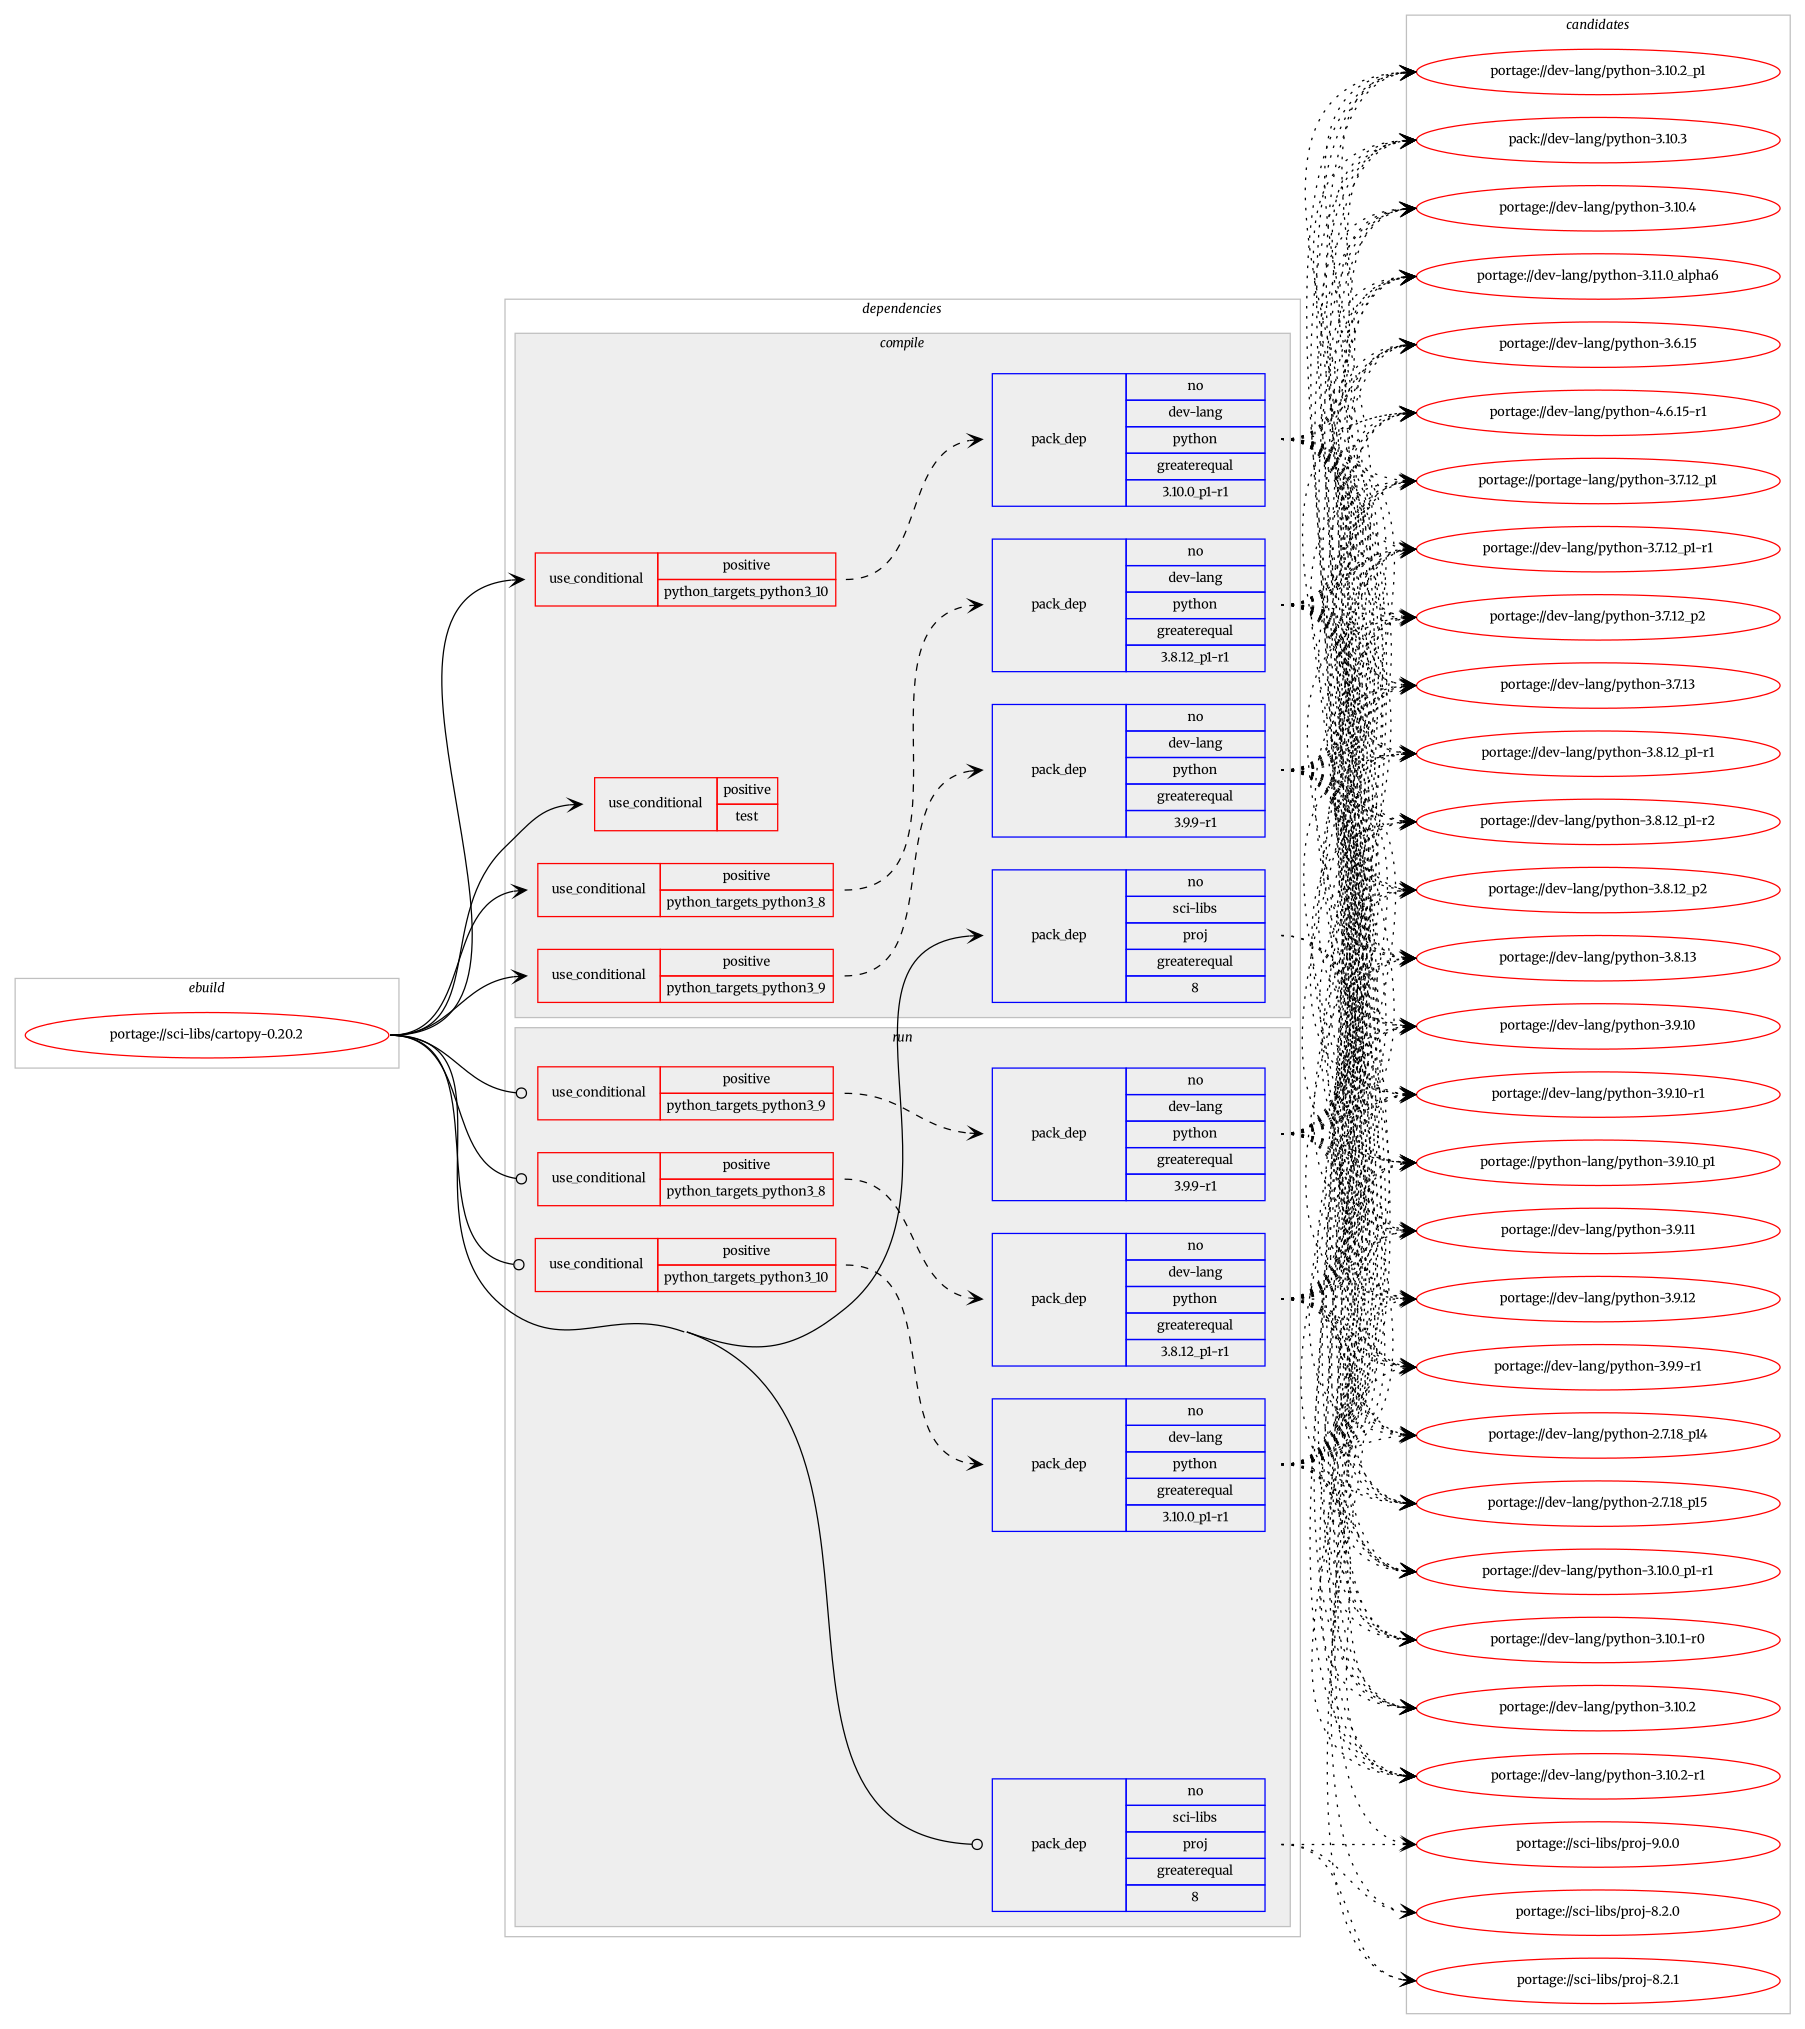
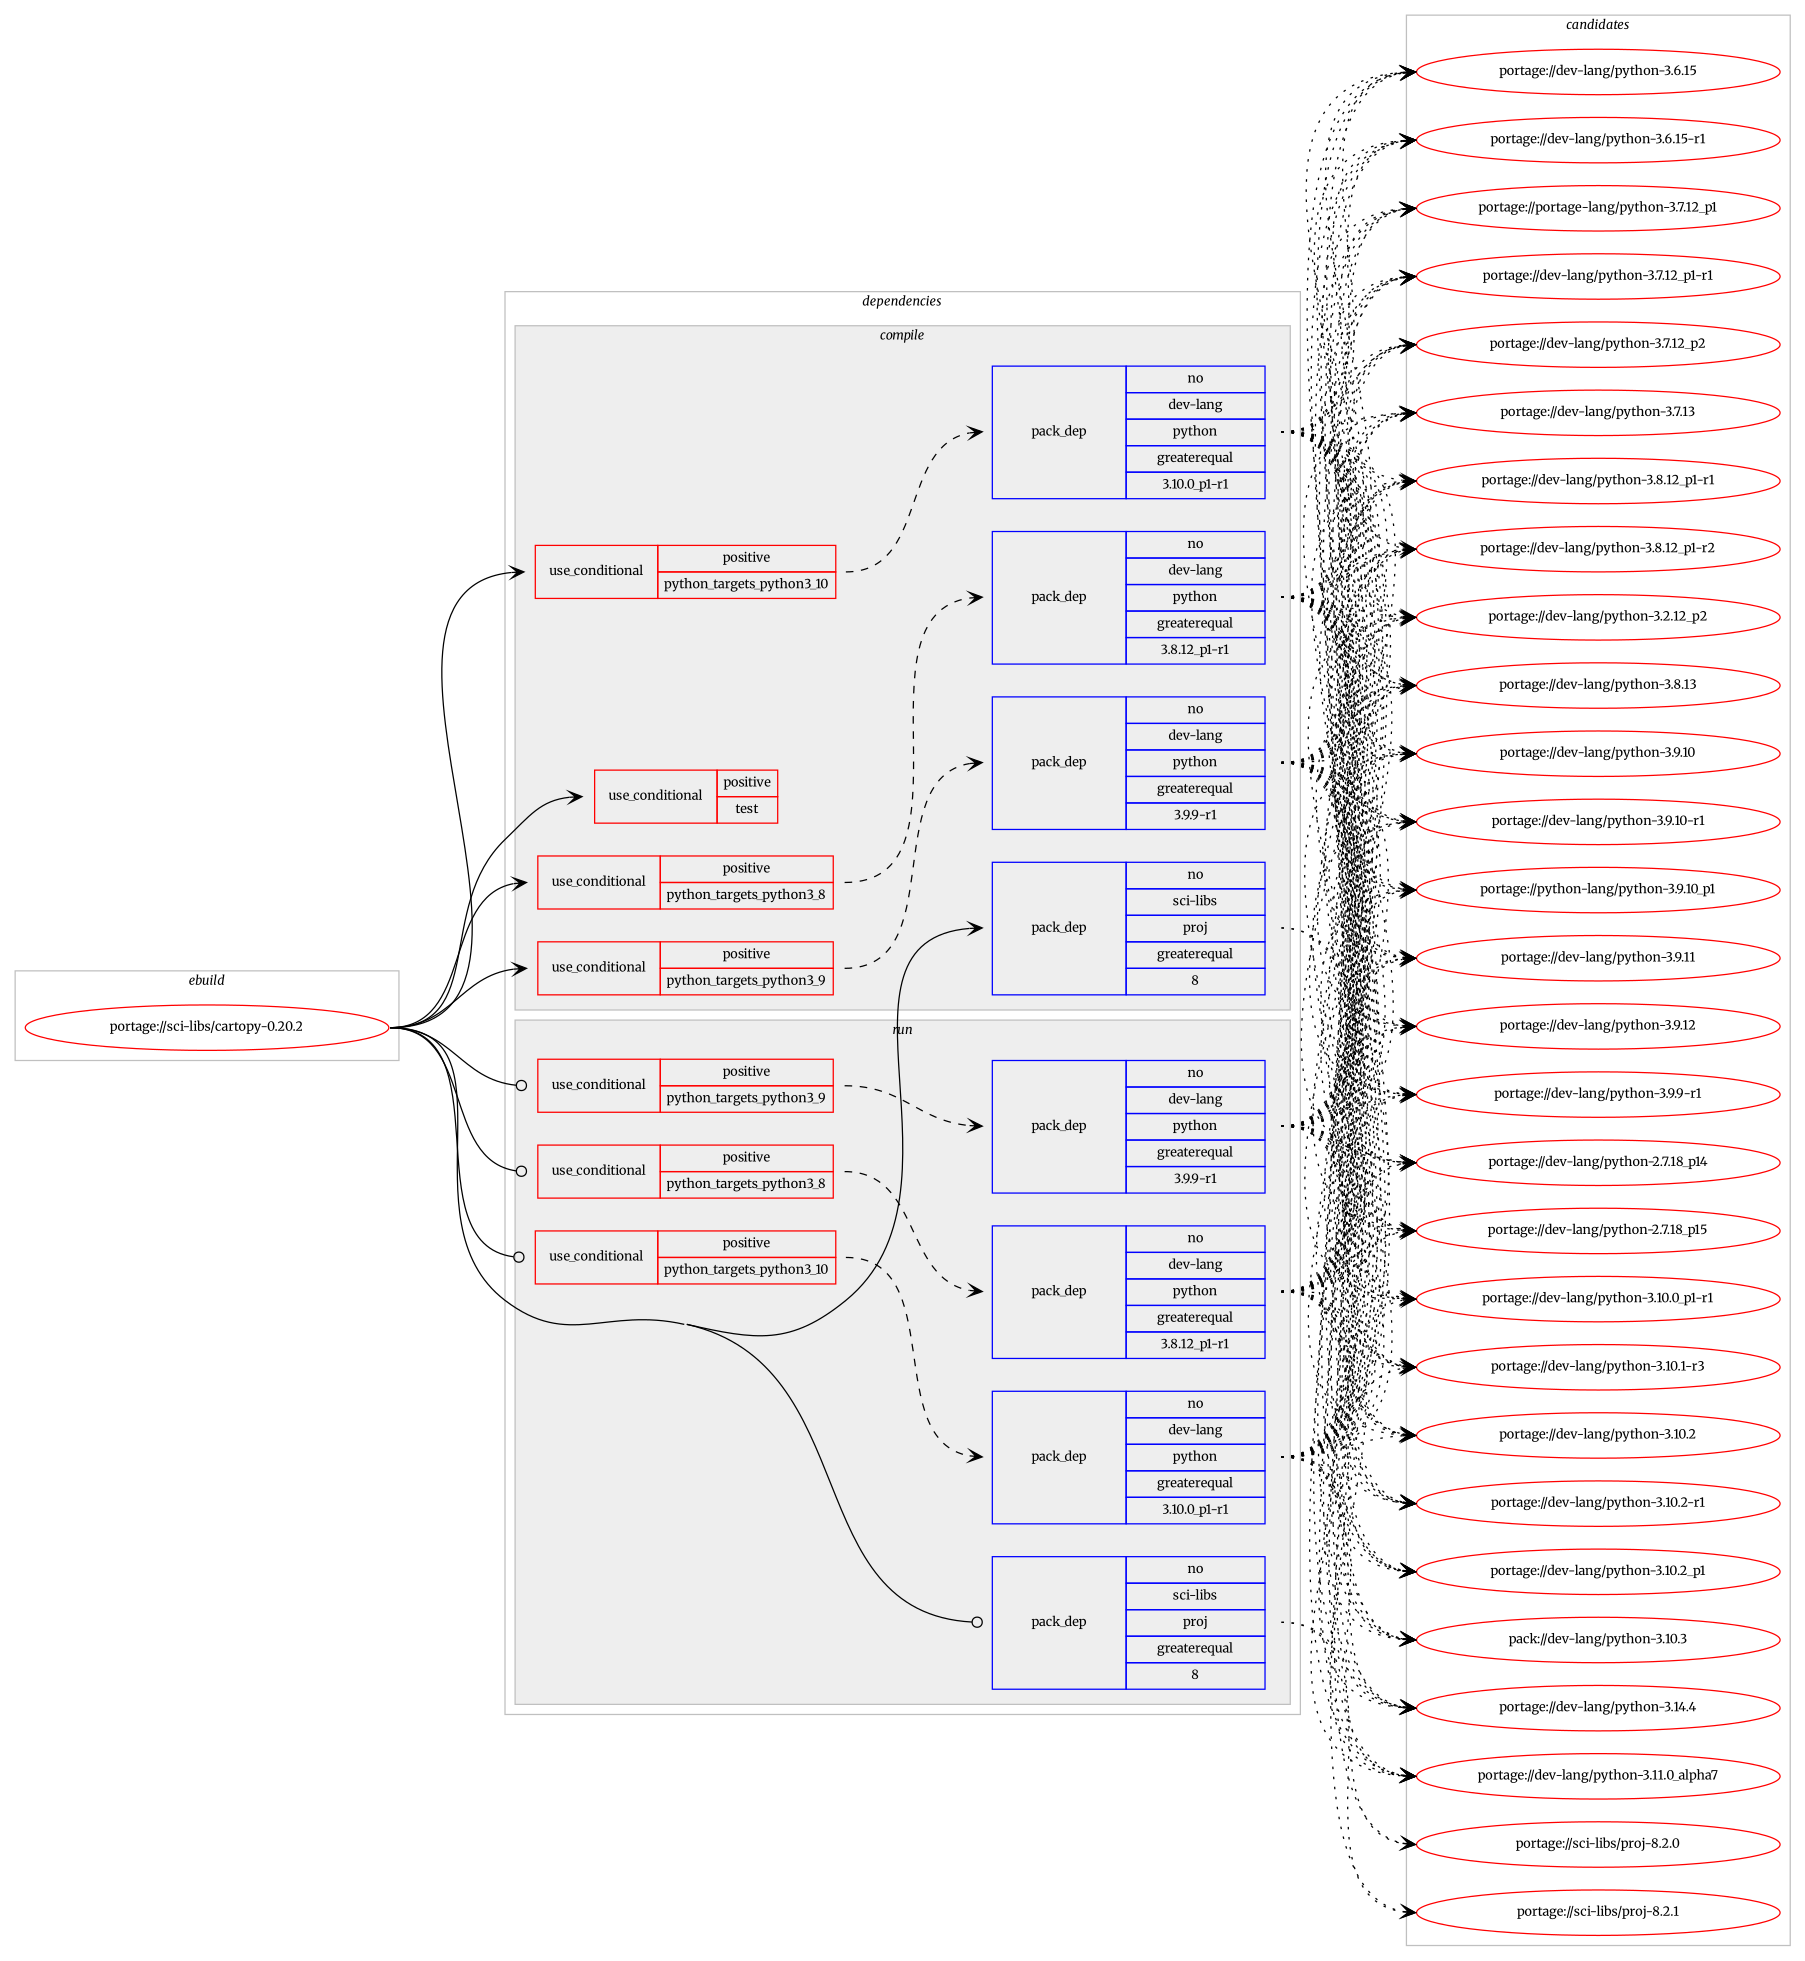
node "portage://dev-lang/python-3.10.4": label "portage://dev-lang/python-3.10.4" -> "portage://dev-lang/python-3.14.4"
node "portage://dev-lang/python-3.11.0_alpha6": label "portage://dev-lang/python-3.11.0_alpha6" -> "portage://dev-lang/python-3.11.0_alpha7"
node "portage://dev-lang/python-4.6.15-r1": label "portage://dev-lang/python-4.6.15-r1" -> "portage://dev-lang/python-3.6.15-r1"
node "portage://dev-lang/python-3.8.12_p2": label "portage://dev-lang/python-3.8.12_p2" -> "portage://dev-lang/python-3.2.12_p2"
node "portage://dev-lang/python-3.10.1-r0": label "portage://dev-lang/python-3.10.1-r0" -> "portage://dev-lang/python-3.10.1-r3"
node "portage://sci-libs/proj-9.0.0": removed
